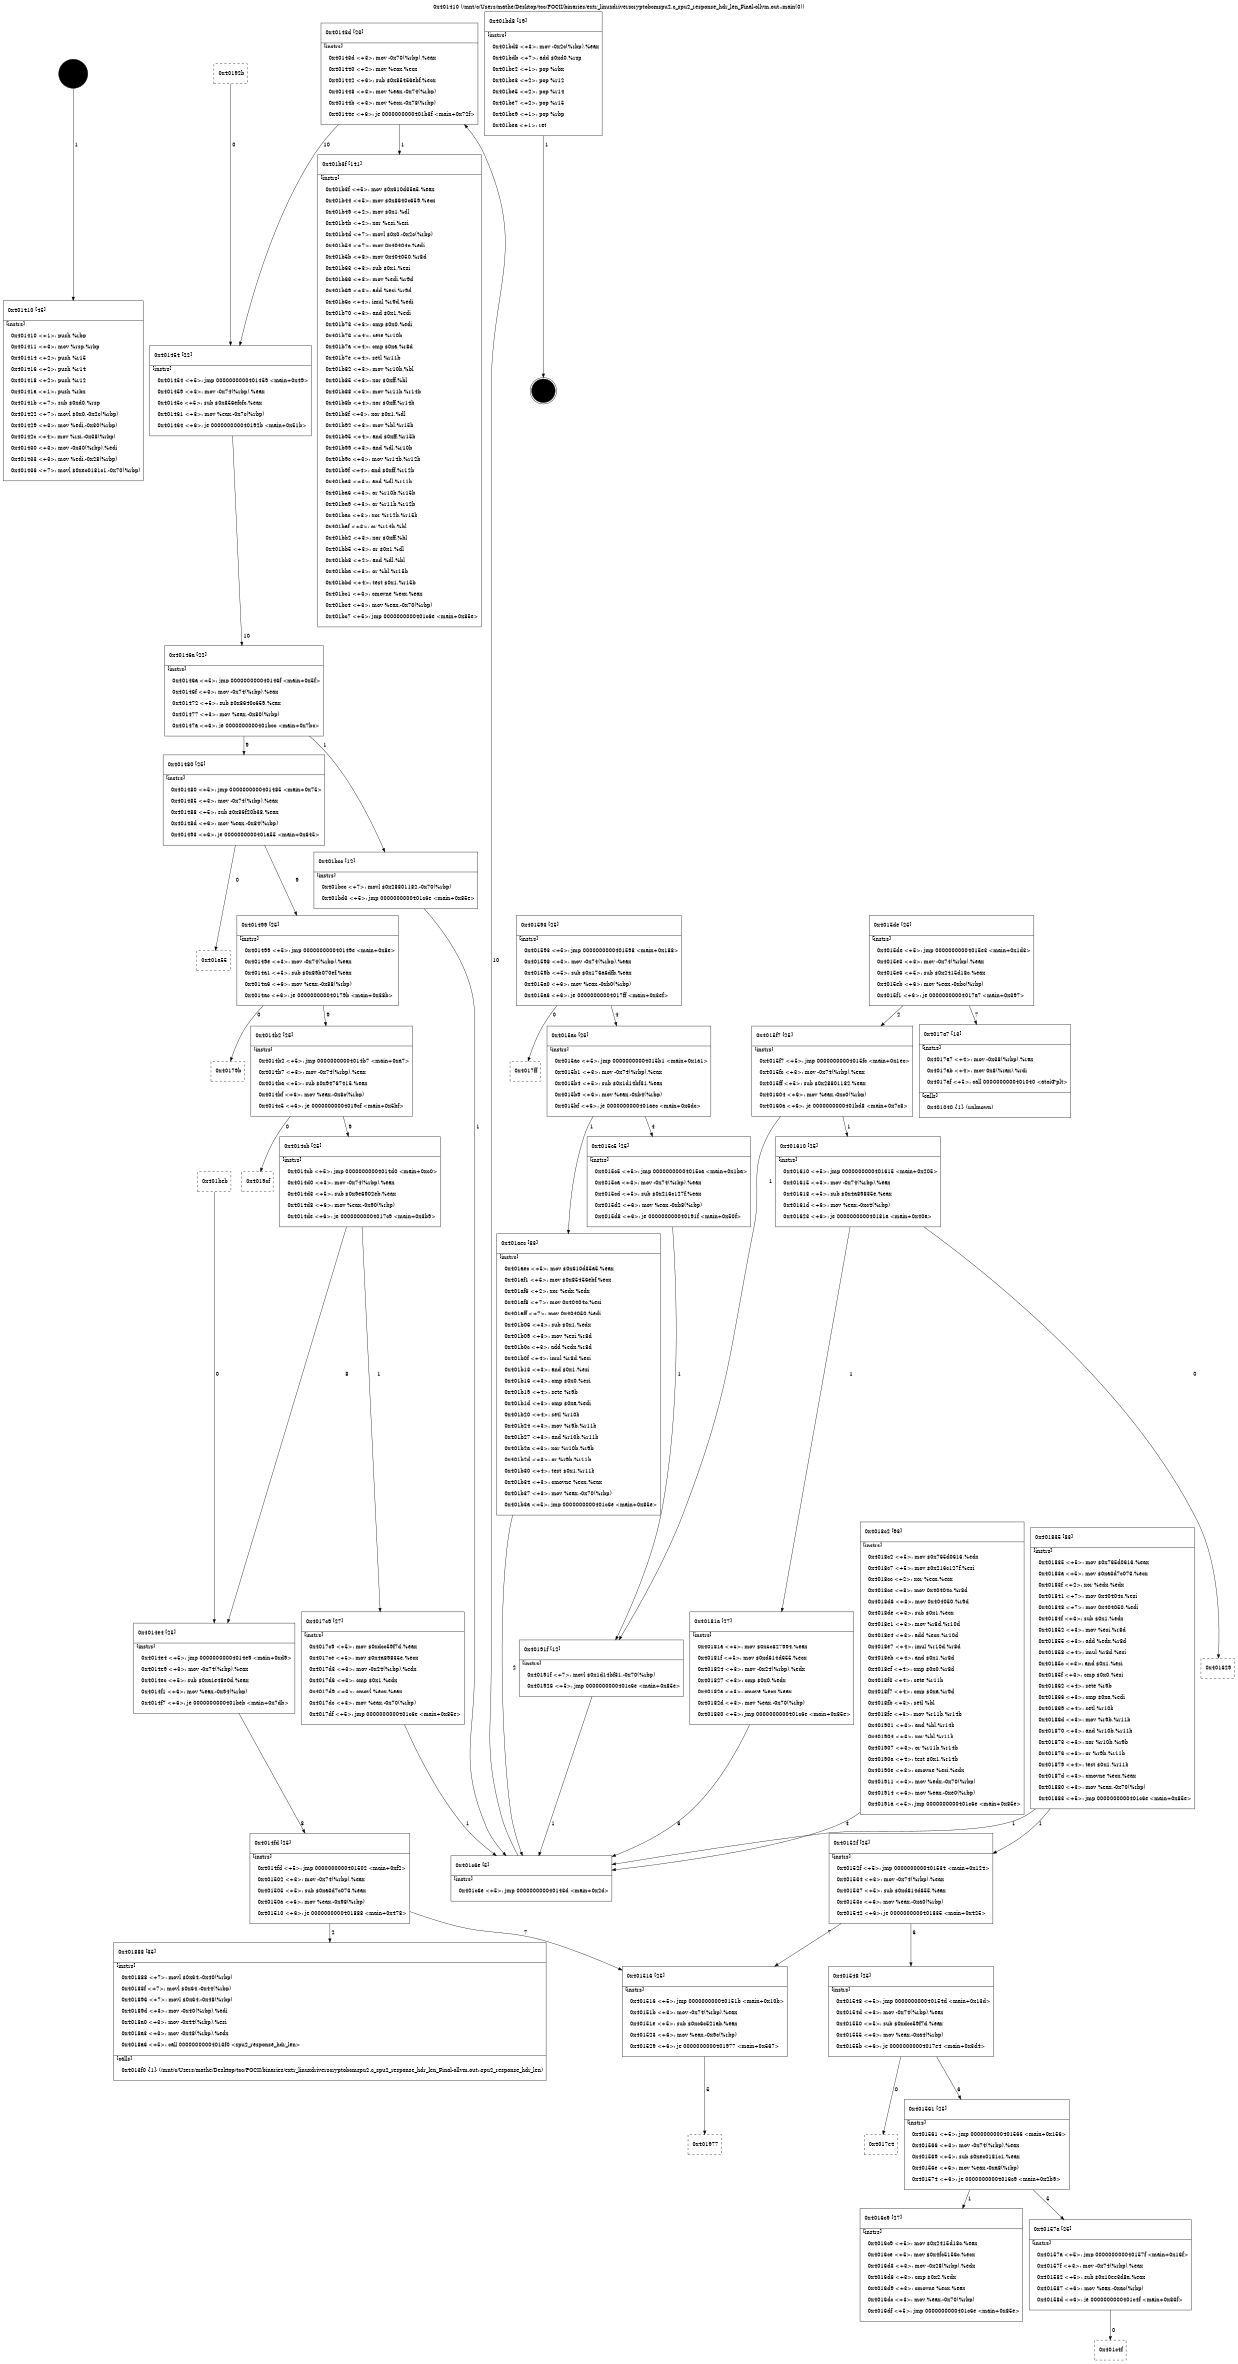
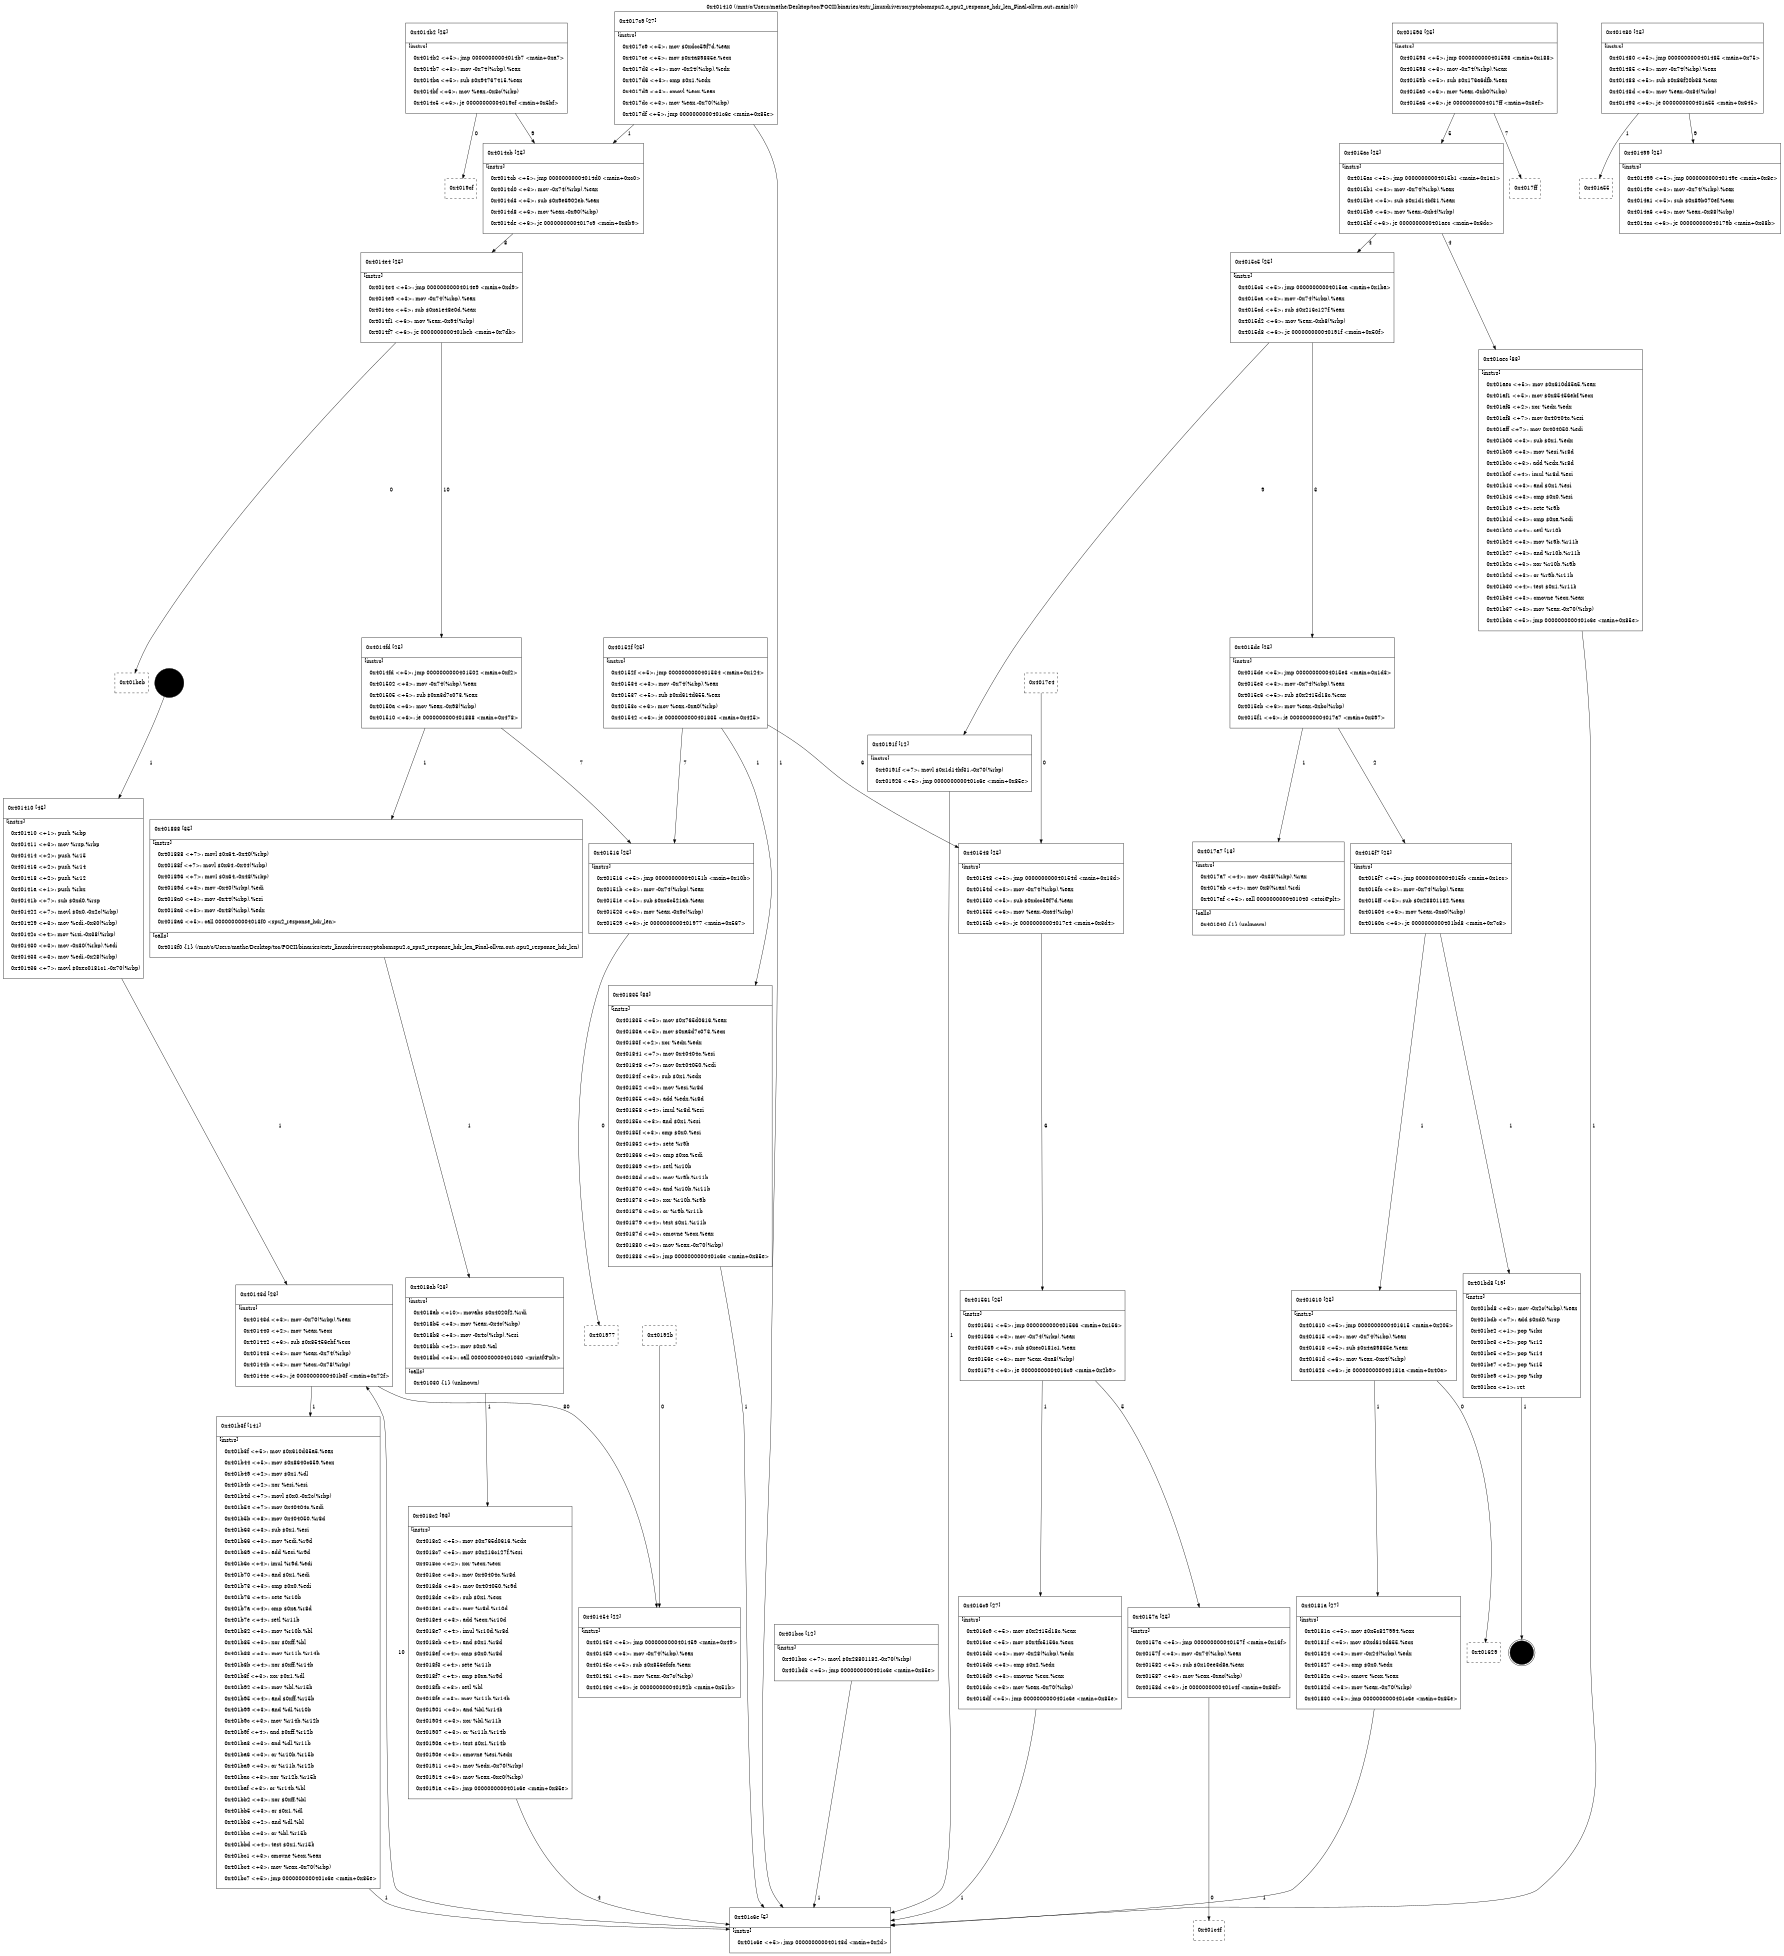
edge "0x40143d [23]" -> "0x401454 [22]": label " 10" -> " 80"
edge "0x4015c5 [25]" -> "0x4015de [25]": added, label "3"
node "0x40146a [22]": removed
edge "0x401480 [25]" -> "0x401a55": label " 0" -> " 1"
edge "0x401499 [25]" -> "0x4014b2 [25]": removed, label "9"
edge "0x401593 [25]" -> "0x4017ff": label " 0" -> " 7"
edge "0x401593 [25]" -> "0x4015ac [25]": label " 4" -> " 5"
edge "0x4015de [25]" -> "0x4017a7 [13]": label " 7" -> " 1"
node "0x40179b": removed
edge "0x4015ac [25]" -> "0x401aec [83]": label " 1" -> " 4"
edge "0x401410 [45]" -> "0x40143d [23]": added, label "1"
node "0x4018ab [23]": added
edge "0x4015c5 [25]" -> "0x40191f [12]": label " 1" -> " 9"
edge "0x4015f7 [25]" -> "0x40191f [12]": now "0x4015f7 [25]" -> "0x401bd8 [19]"
edge "0x401beb" -> "0x4014e4 [25]": reversed
edge "0x4014cb [25]" -> "0x4017c9 [27]": reversed
edge "0x401aec [83]" -> "0x401c6e [5]": label " 2" -> " 1"
edge "0x4014e4 [25]" -> "0x4014fd [25]": label " 8" -> " 10"
edge "0x40181a [27]" -> "0x401c6e [5]": label " 6" -> " 1"
edge "0x401835 [83]" -> "0x40152f [25]": reversed
edge "0x4016c9 [27]" -> "0x401c6e [5]": added, label "1"
edge "0x401b3f [141]" -> "0x401c6e [5]": added, label "1"
edge "0x4014fd [25]" -> "0x401888 [35]": label " 2" -> " 1"
edge "0x401516 [25]" -> "0x401977": label " 5" -> " 0"
edge "0x401548 [25]" -> "0x4017e4": reversed
